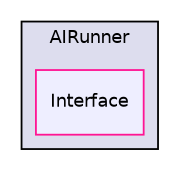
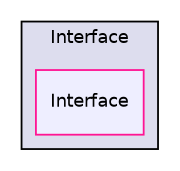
cluster "AIRunner": label "AIRunner" -> "Interface"
